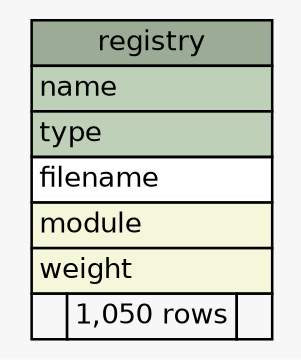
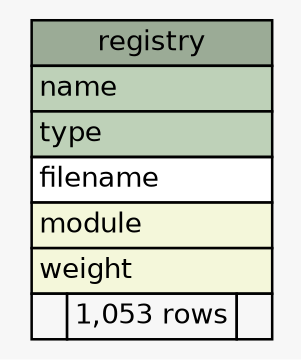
node "registry": text "1,050 rows" -> "1,053 rows"
